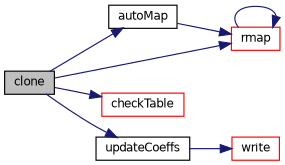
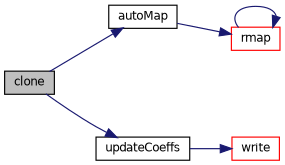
edge "clone" -> "rmap": removed
node "checkTable": removed
